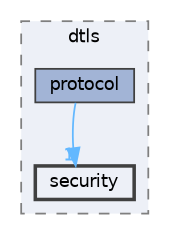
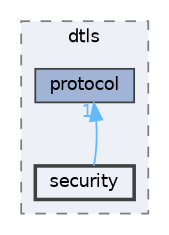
edge "protocol" -> "security": reversed
